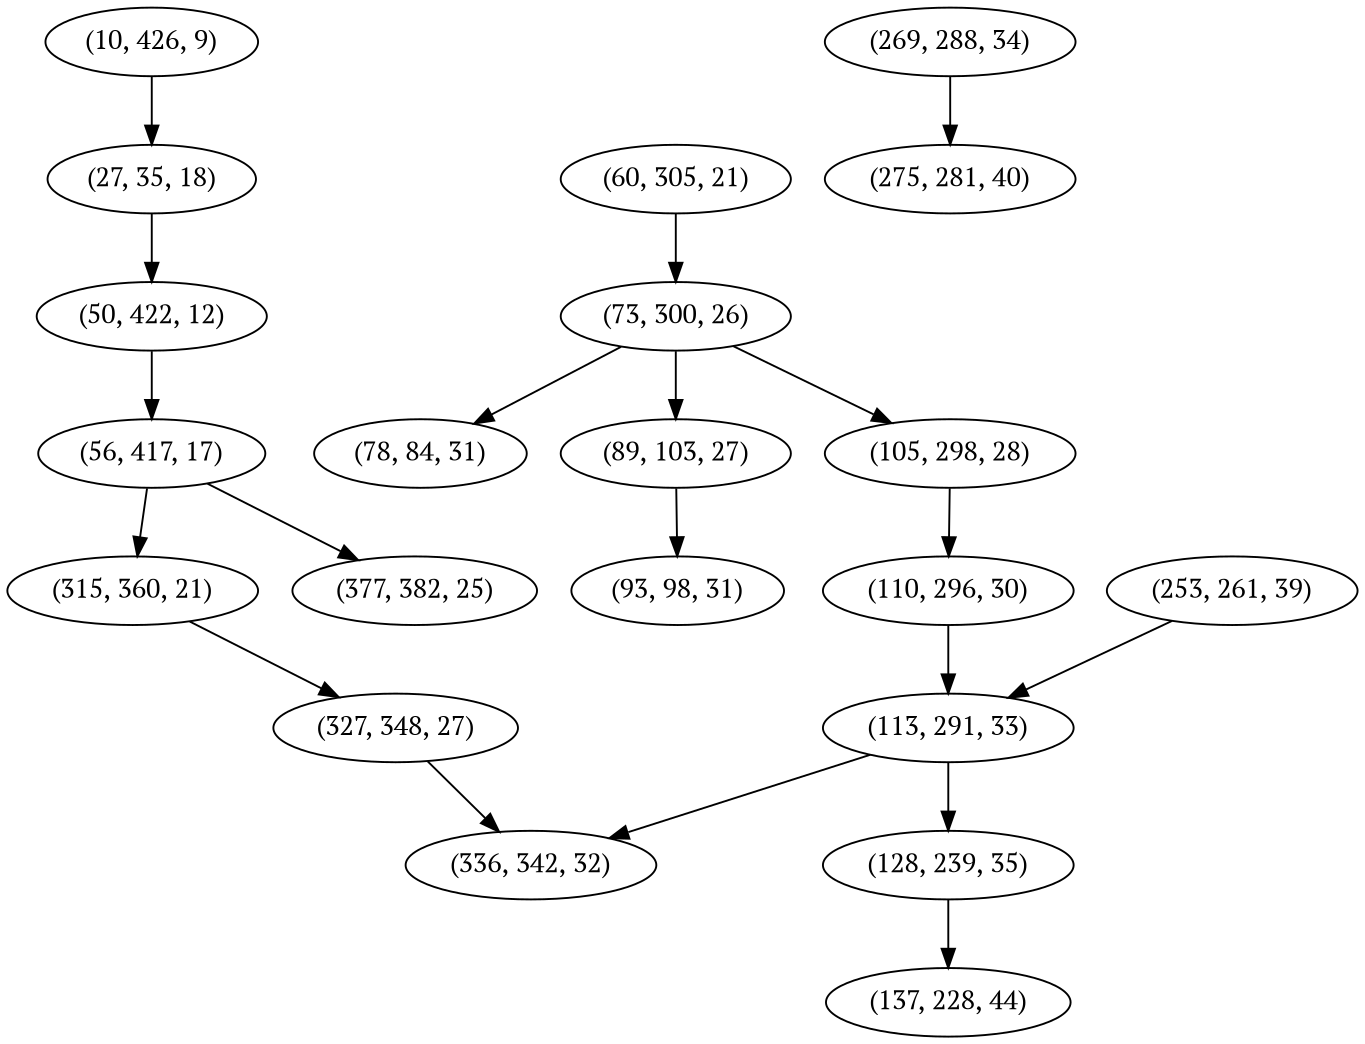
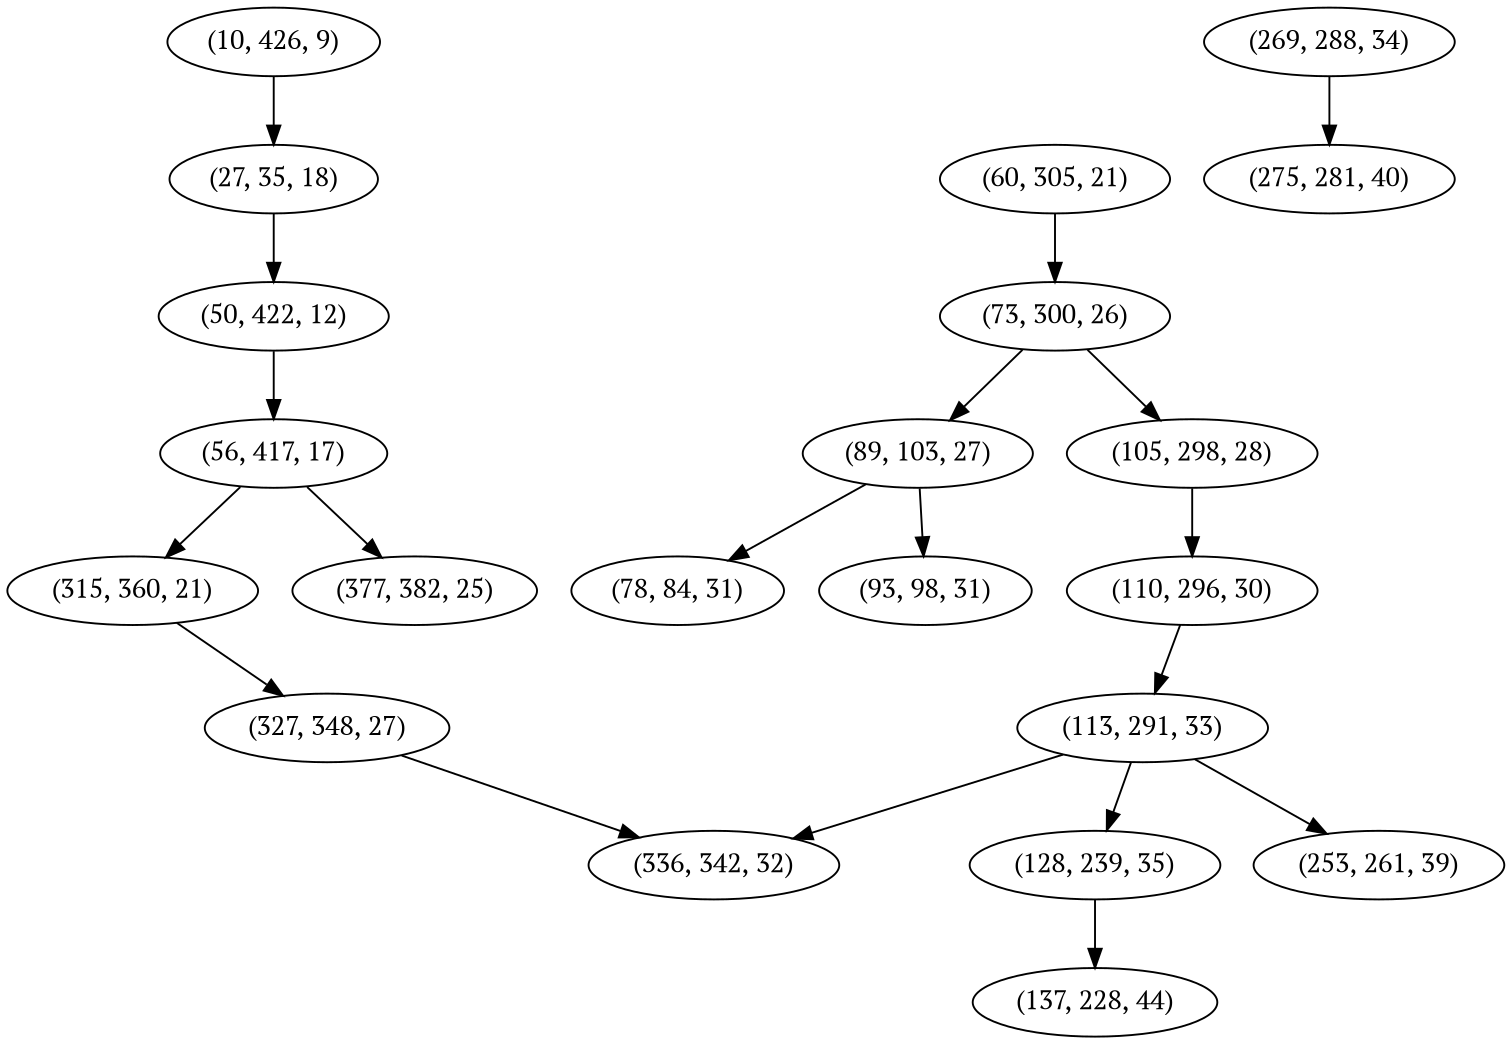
edge "(73, 300, 26)" -> "(78, 84, 31)": now "(89, 103, 27)" -> "(78, 84, 31)"
edge "(253, 261, 39)" -> "(113, 291, 33)": reversed
